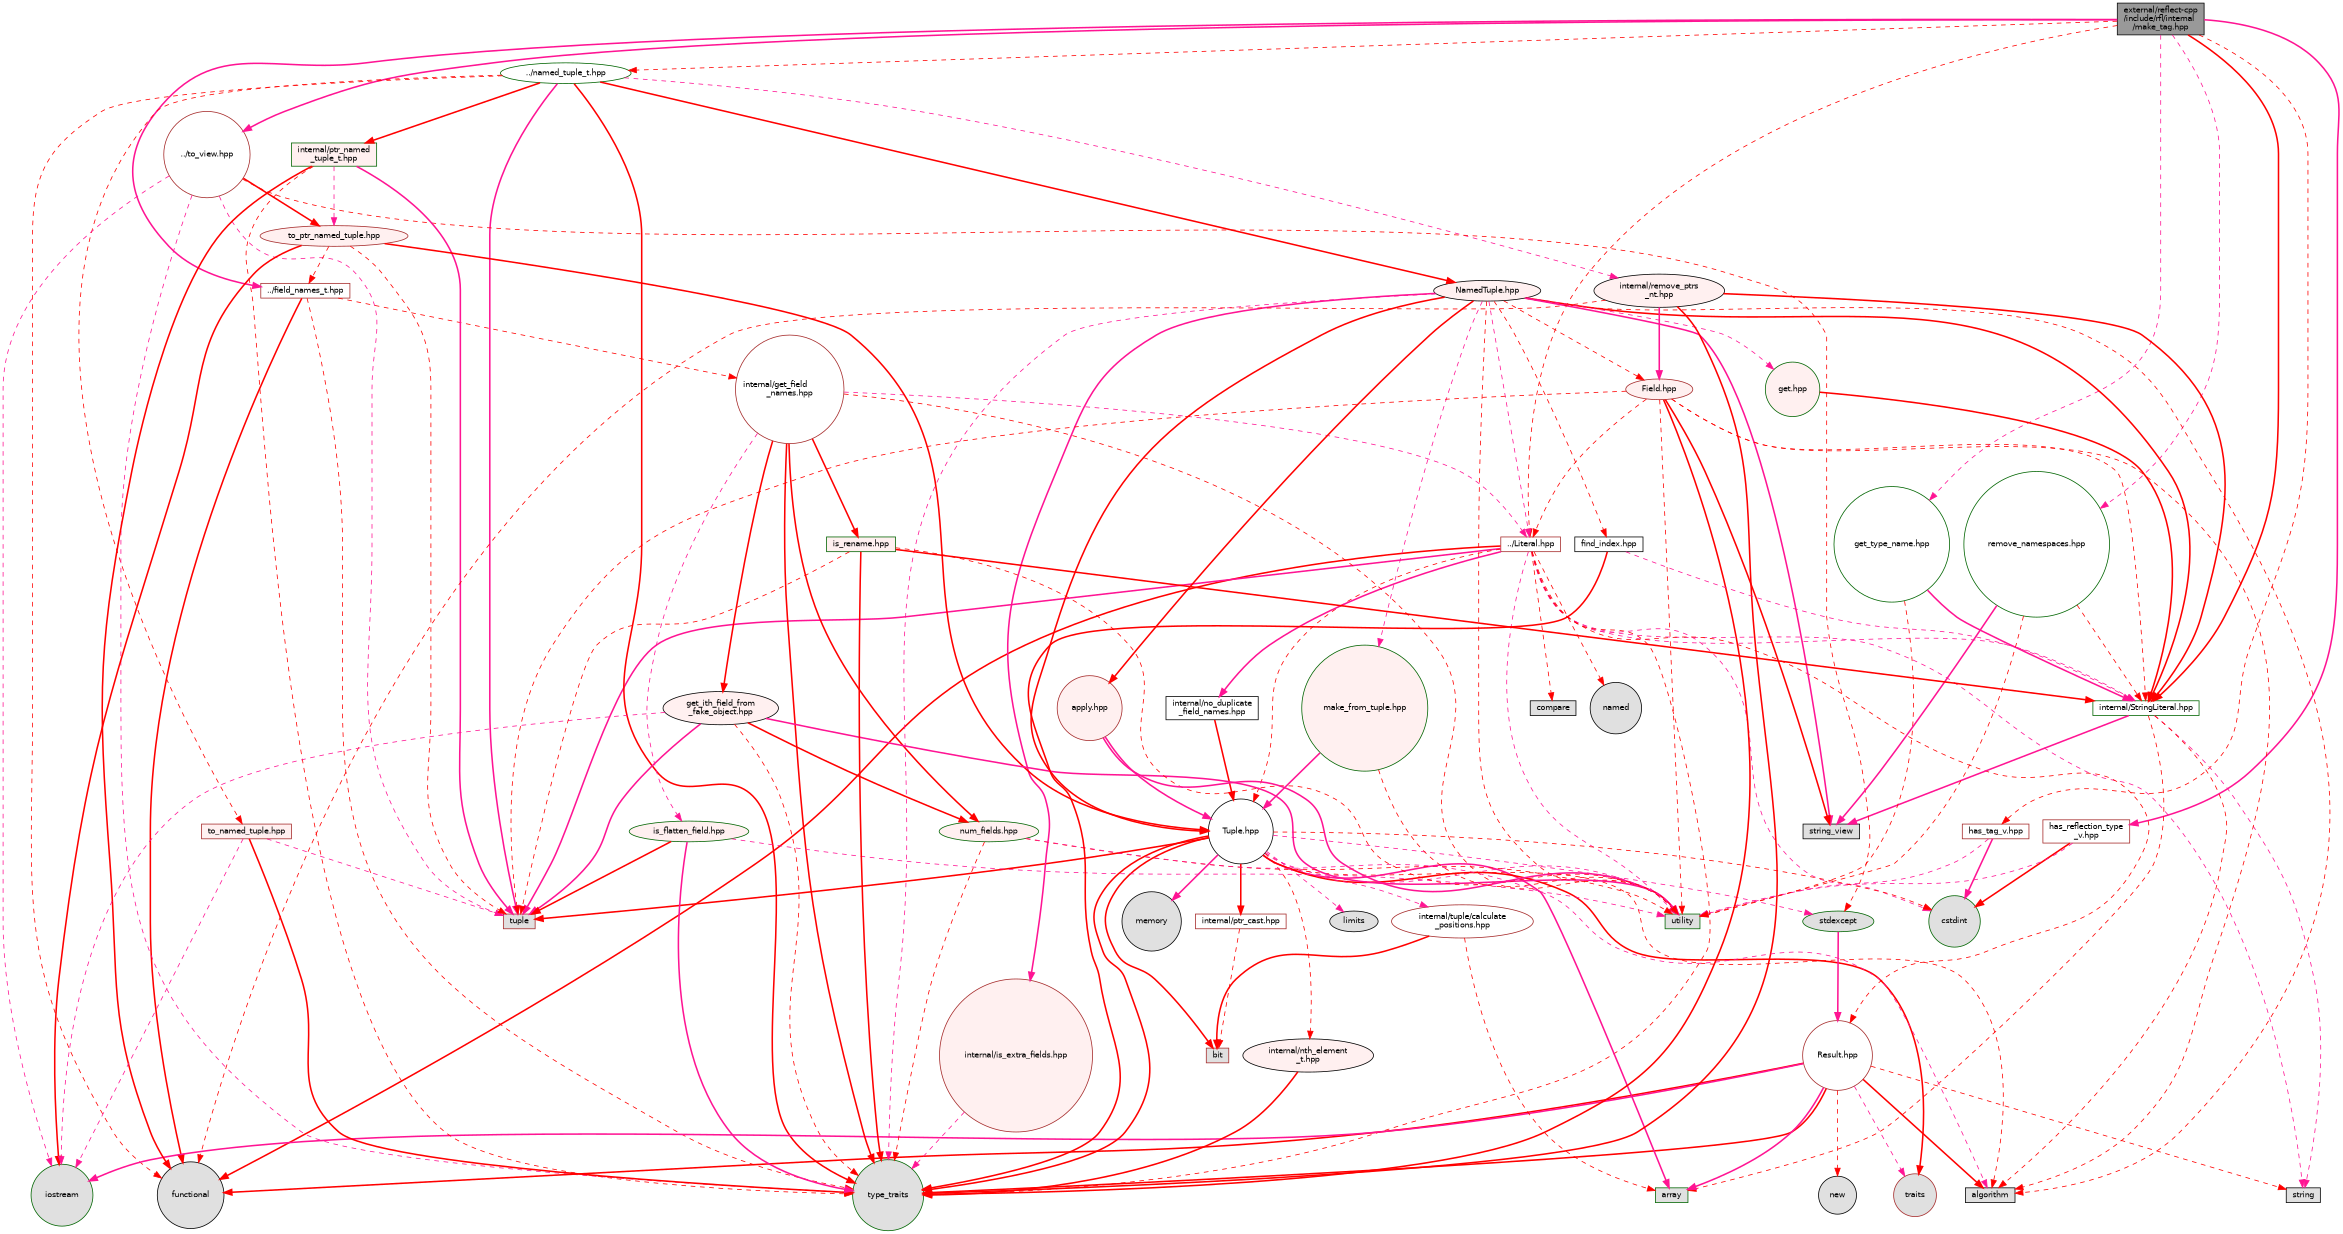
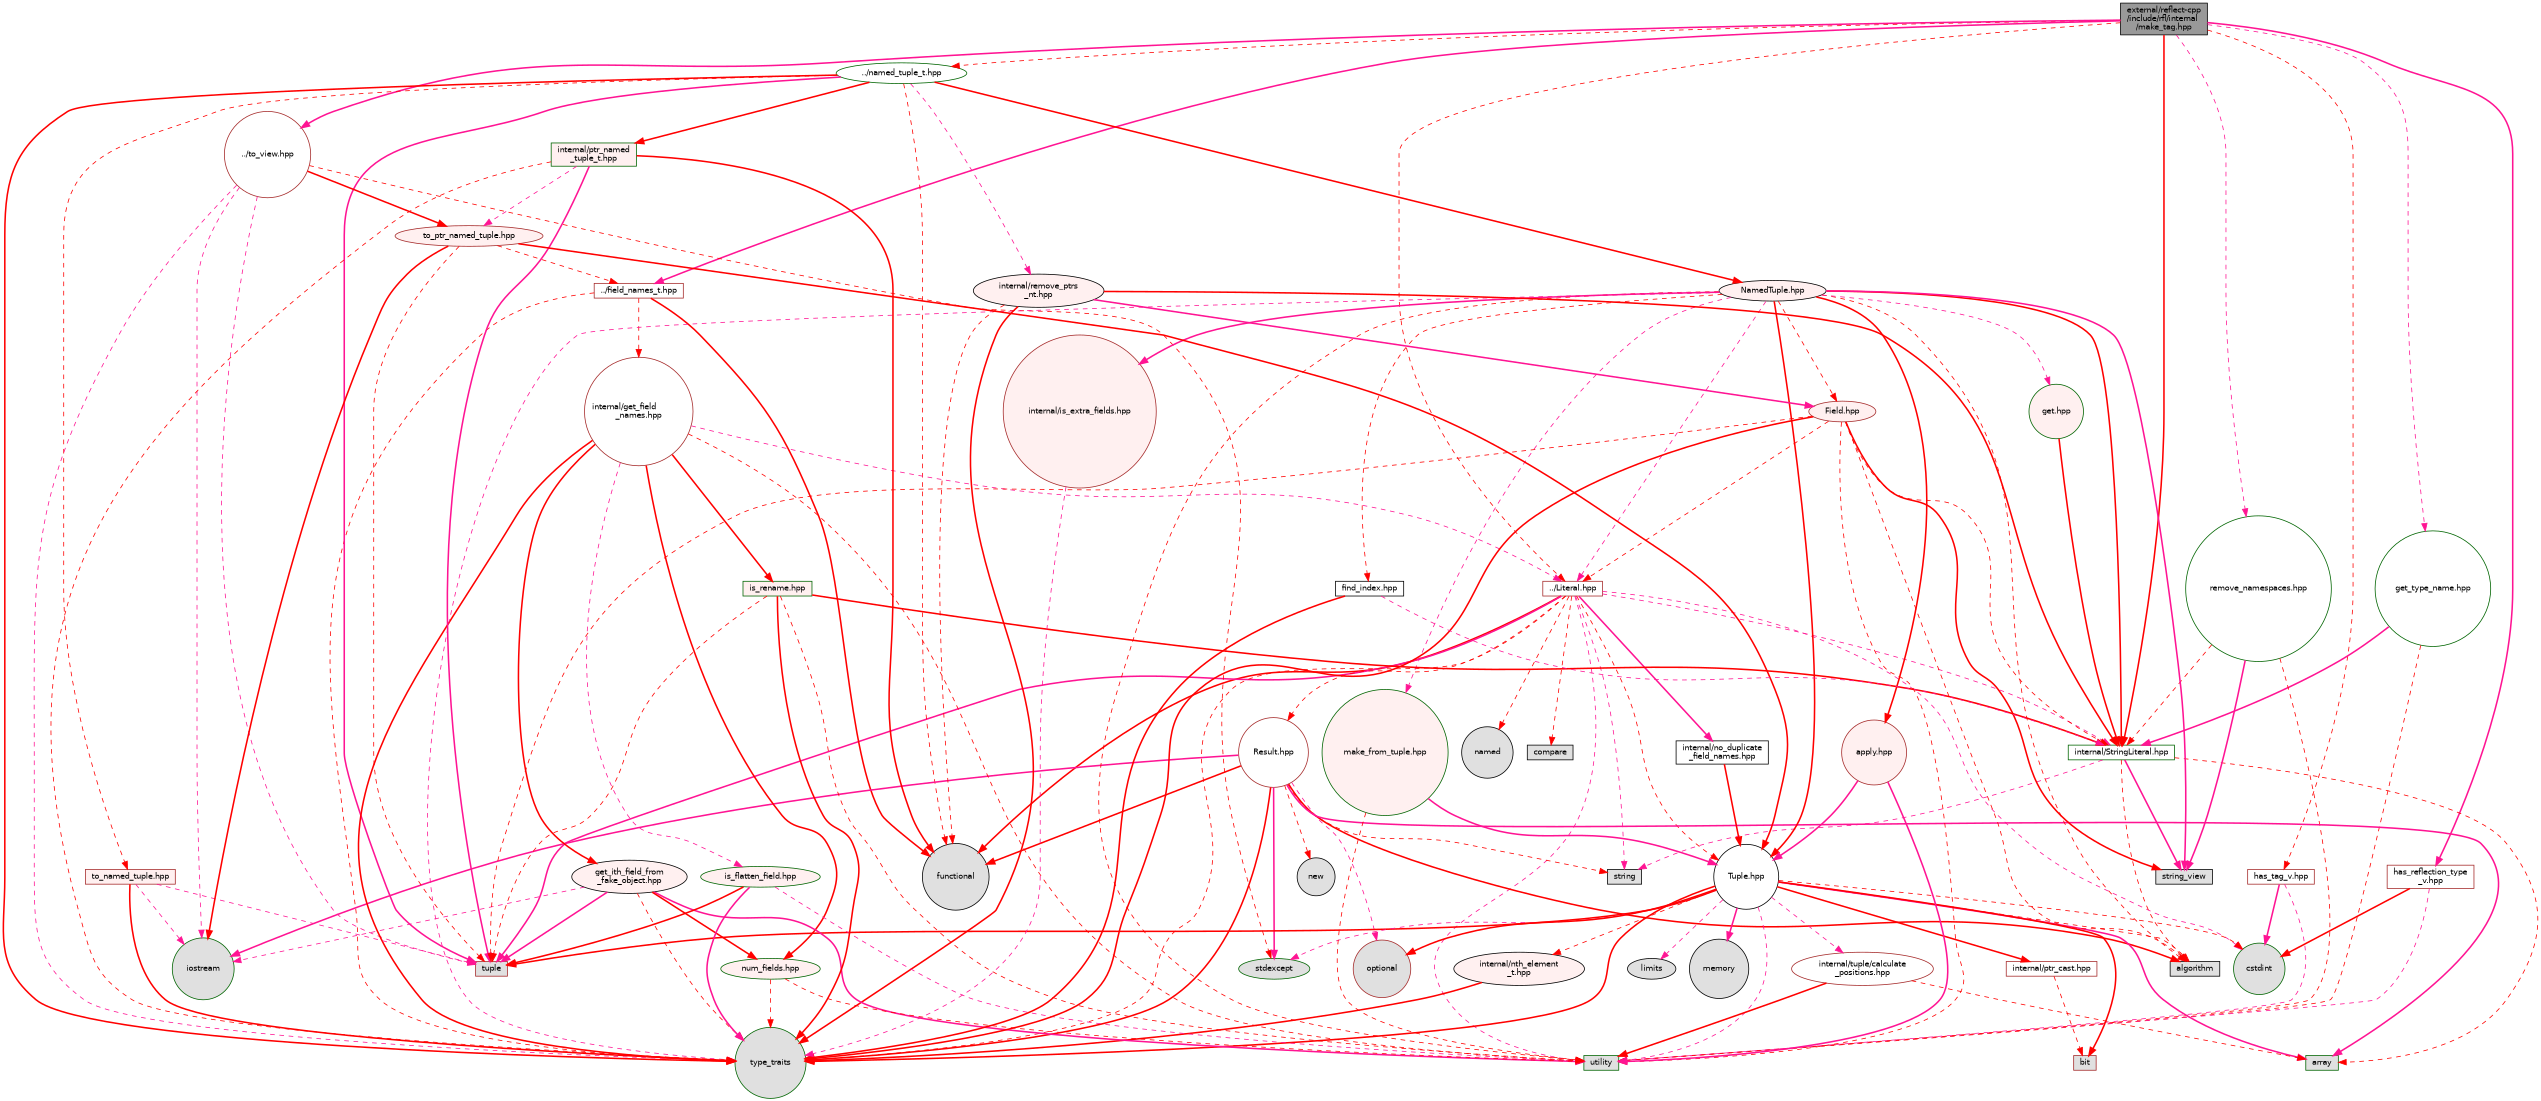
edge "num_fields.hpp" -> "algorithm": removed
edge "internal/tuple/calculate _positions.hpp" -> "bit": now "internal/tuple/calculate _positions.hpp" -> "utility"
edge "stdexcept" -> "Result.hpp": reversed
node "traits": label "traits" -> "optional"
